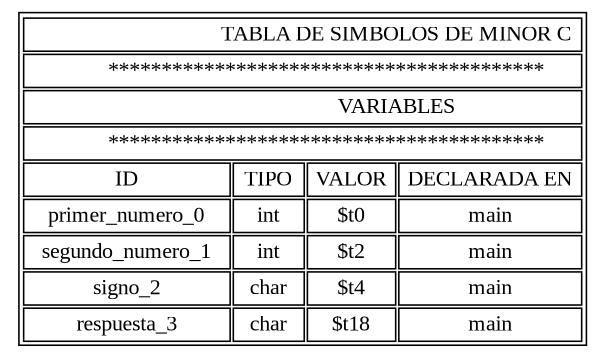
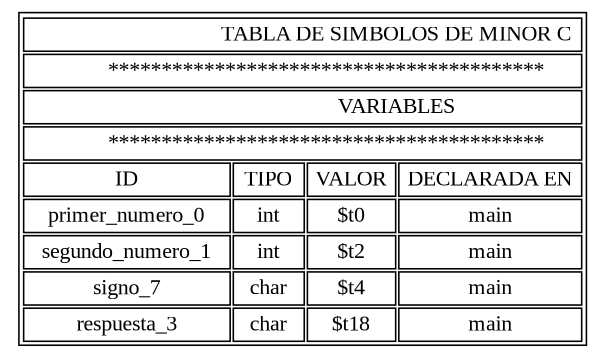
node "TABLA DE SIMBOLOS DE MINOR C": text "signo_2" -> "signo_7"
